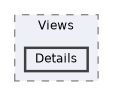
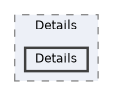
cluster "Views": label "Views" -> "Details"
